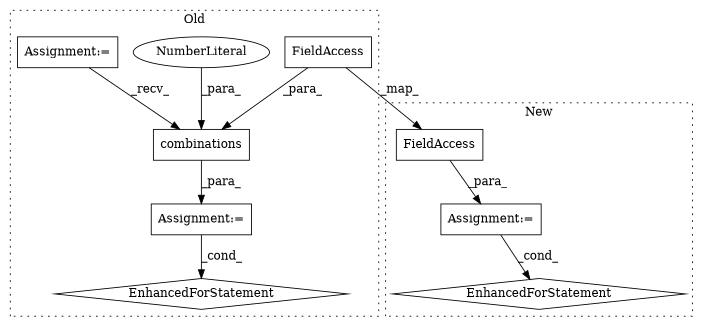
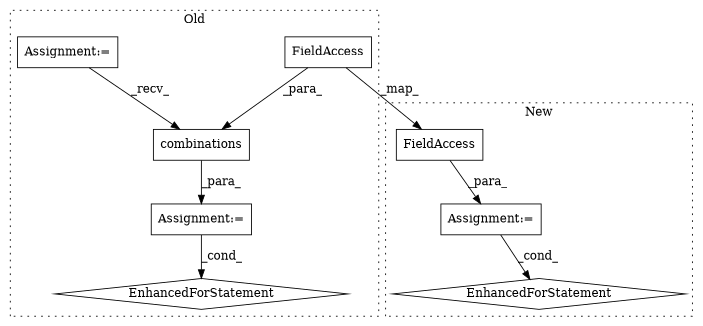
node "NumberLiteral": removed
